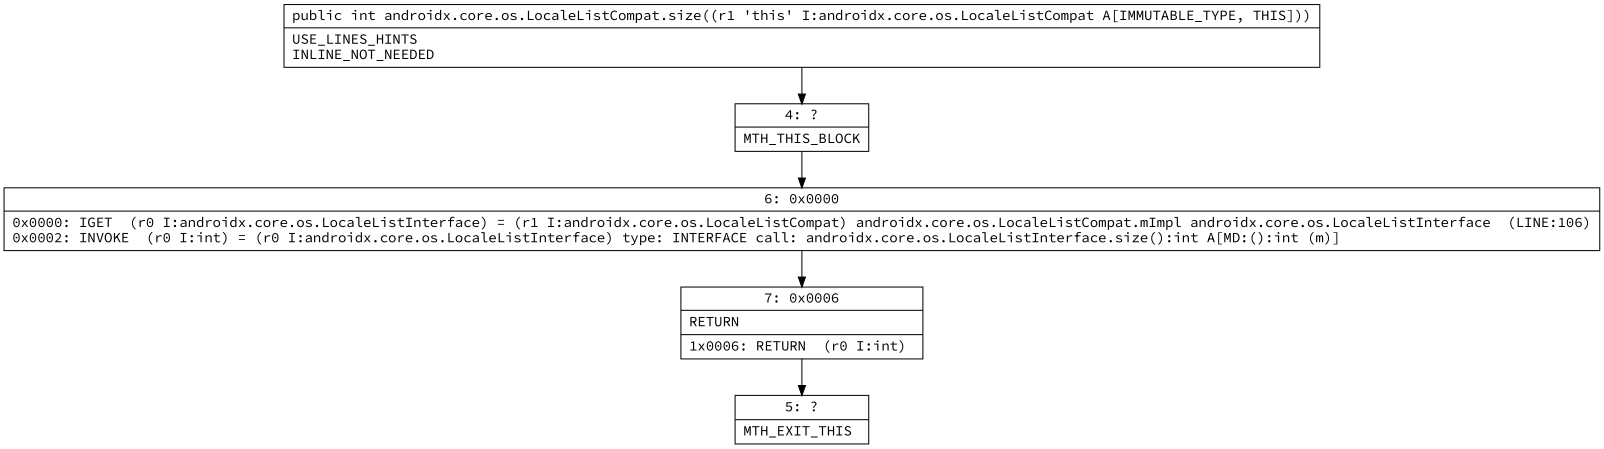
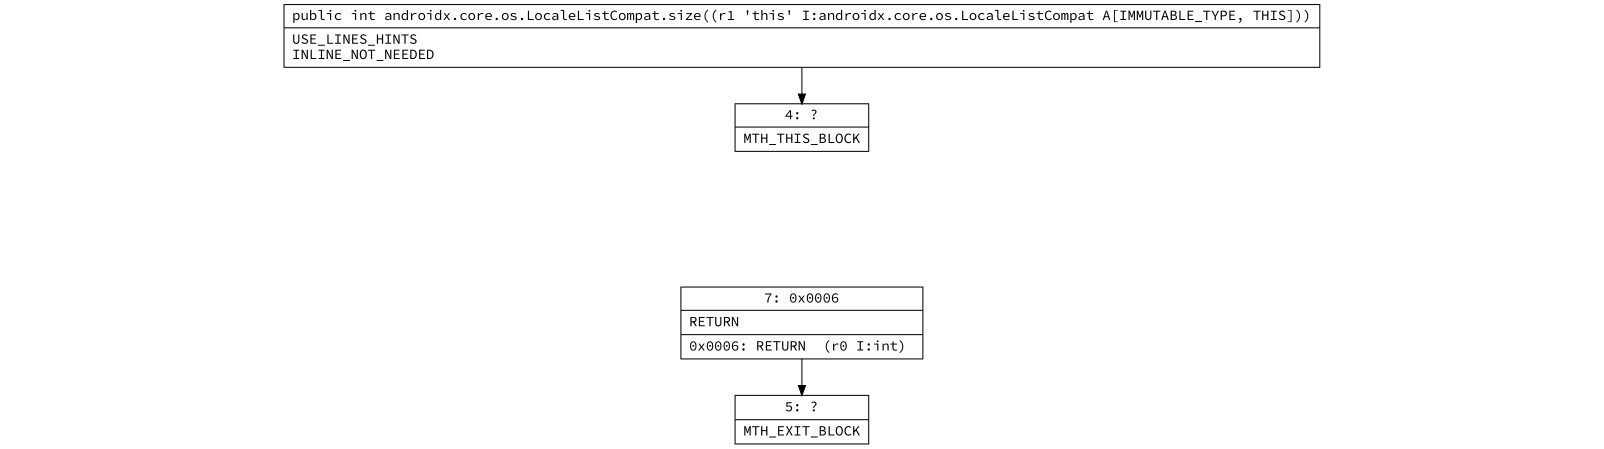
node "6: 0x0000": removed
node "7: 0x0006": text "1x0006: RETURN  (r0 I:int)" -> "0x0006: RETURN  (r0 I:int)"
node "5: ?": text "MTH_EXIT_THIS" -> "MTH_EXIT_BLOCK"
